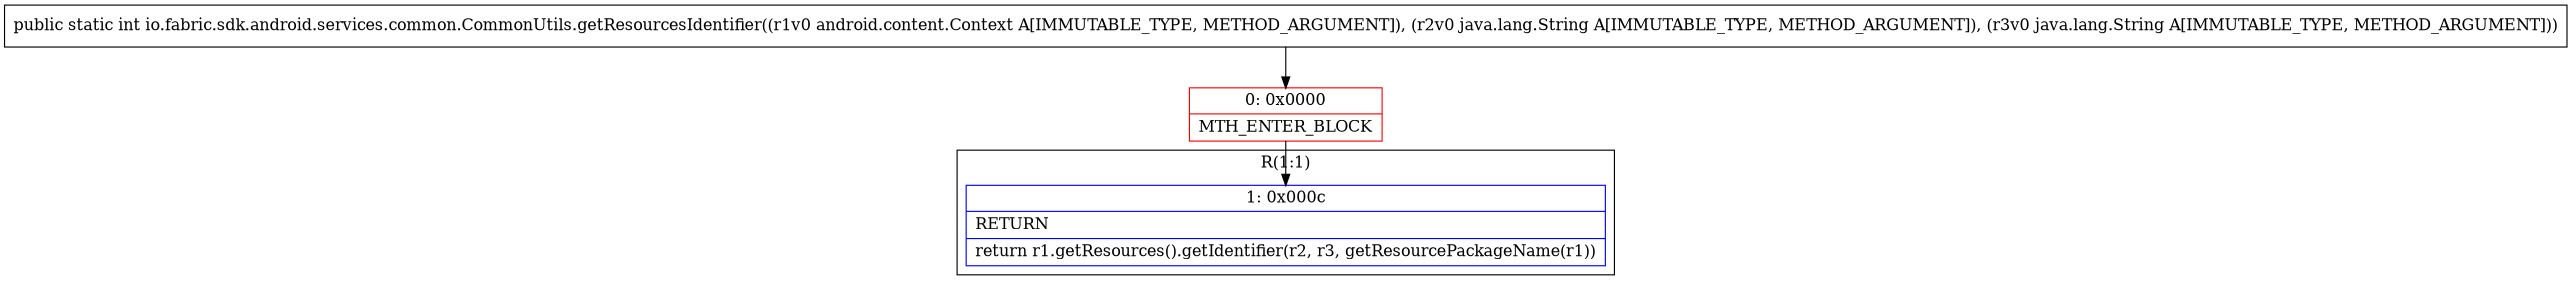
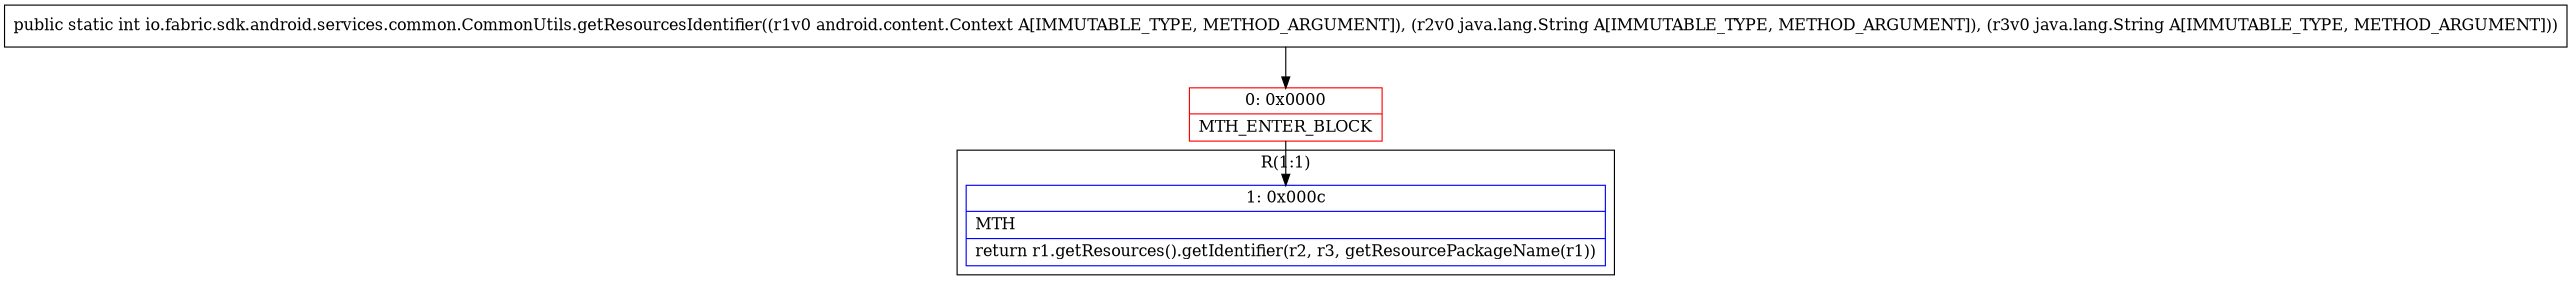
node "1: 0x000c": text "RETURN" -> "MTH"
